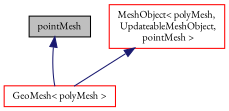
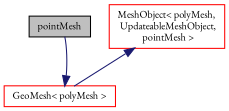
edge "GeoMesh< polyMesh >" -> "pointMesh": reversed
